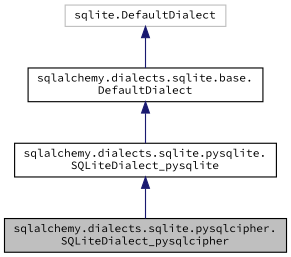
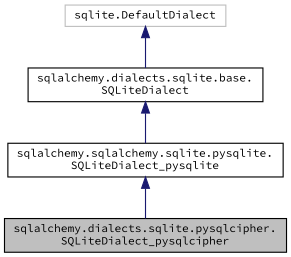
node "sqlalchemy.dialects.sqlite.base. DefaultDialect": label "sqlalchemy.dialects.sqlite.base. DefaultDialect" -> "sqlalchemy.dialects.sqlite.base. SQLiteDialect"
node "sqlalchemy.dialects.sqlite.pysqlite. SQLiteDialect_pysqlite": label "sqlalchemy.dialects.sqlite.pysqlite. SQLiteDialect_pysqlite" -> "sqlalchemy.sqlalchemy.sqlite.pysqlite. SQLiteDialect_pysqlite"
